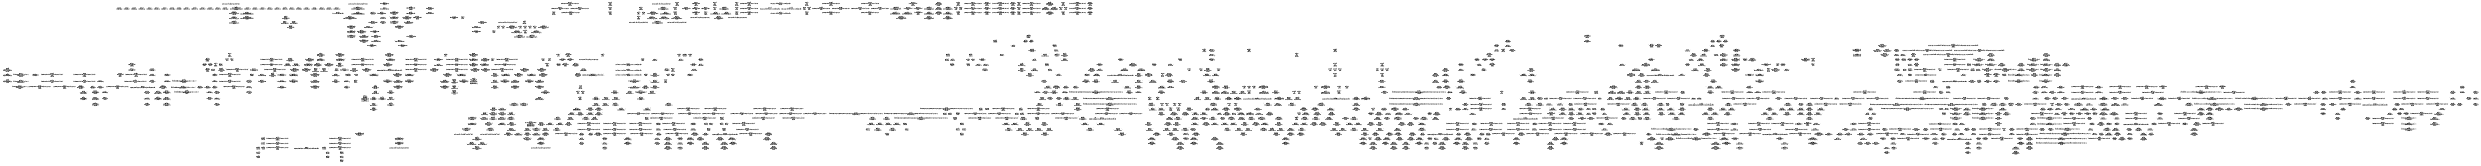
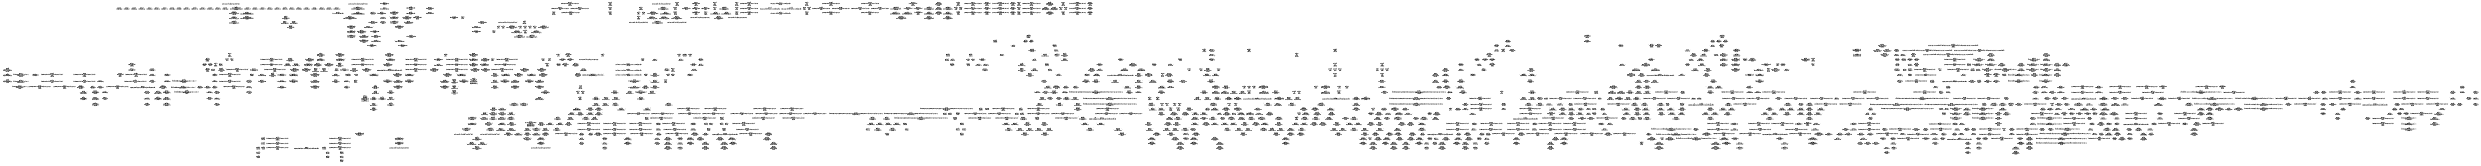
node "CE0x48b7470": added
